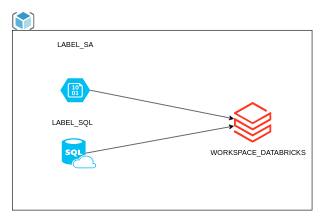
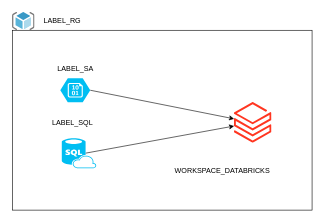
node "LABEL_RG": added
node "LABEL_SA": moved (75, 45) -> (75, 69)
node "WORKSPACE_DATABRICKS": moved (258, 153) -> (222, 171)
